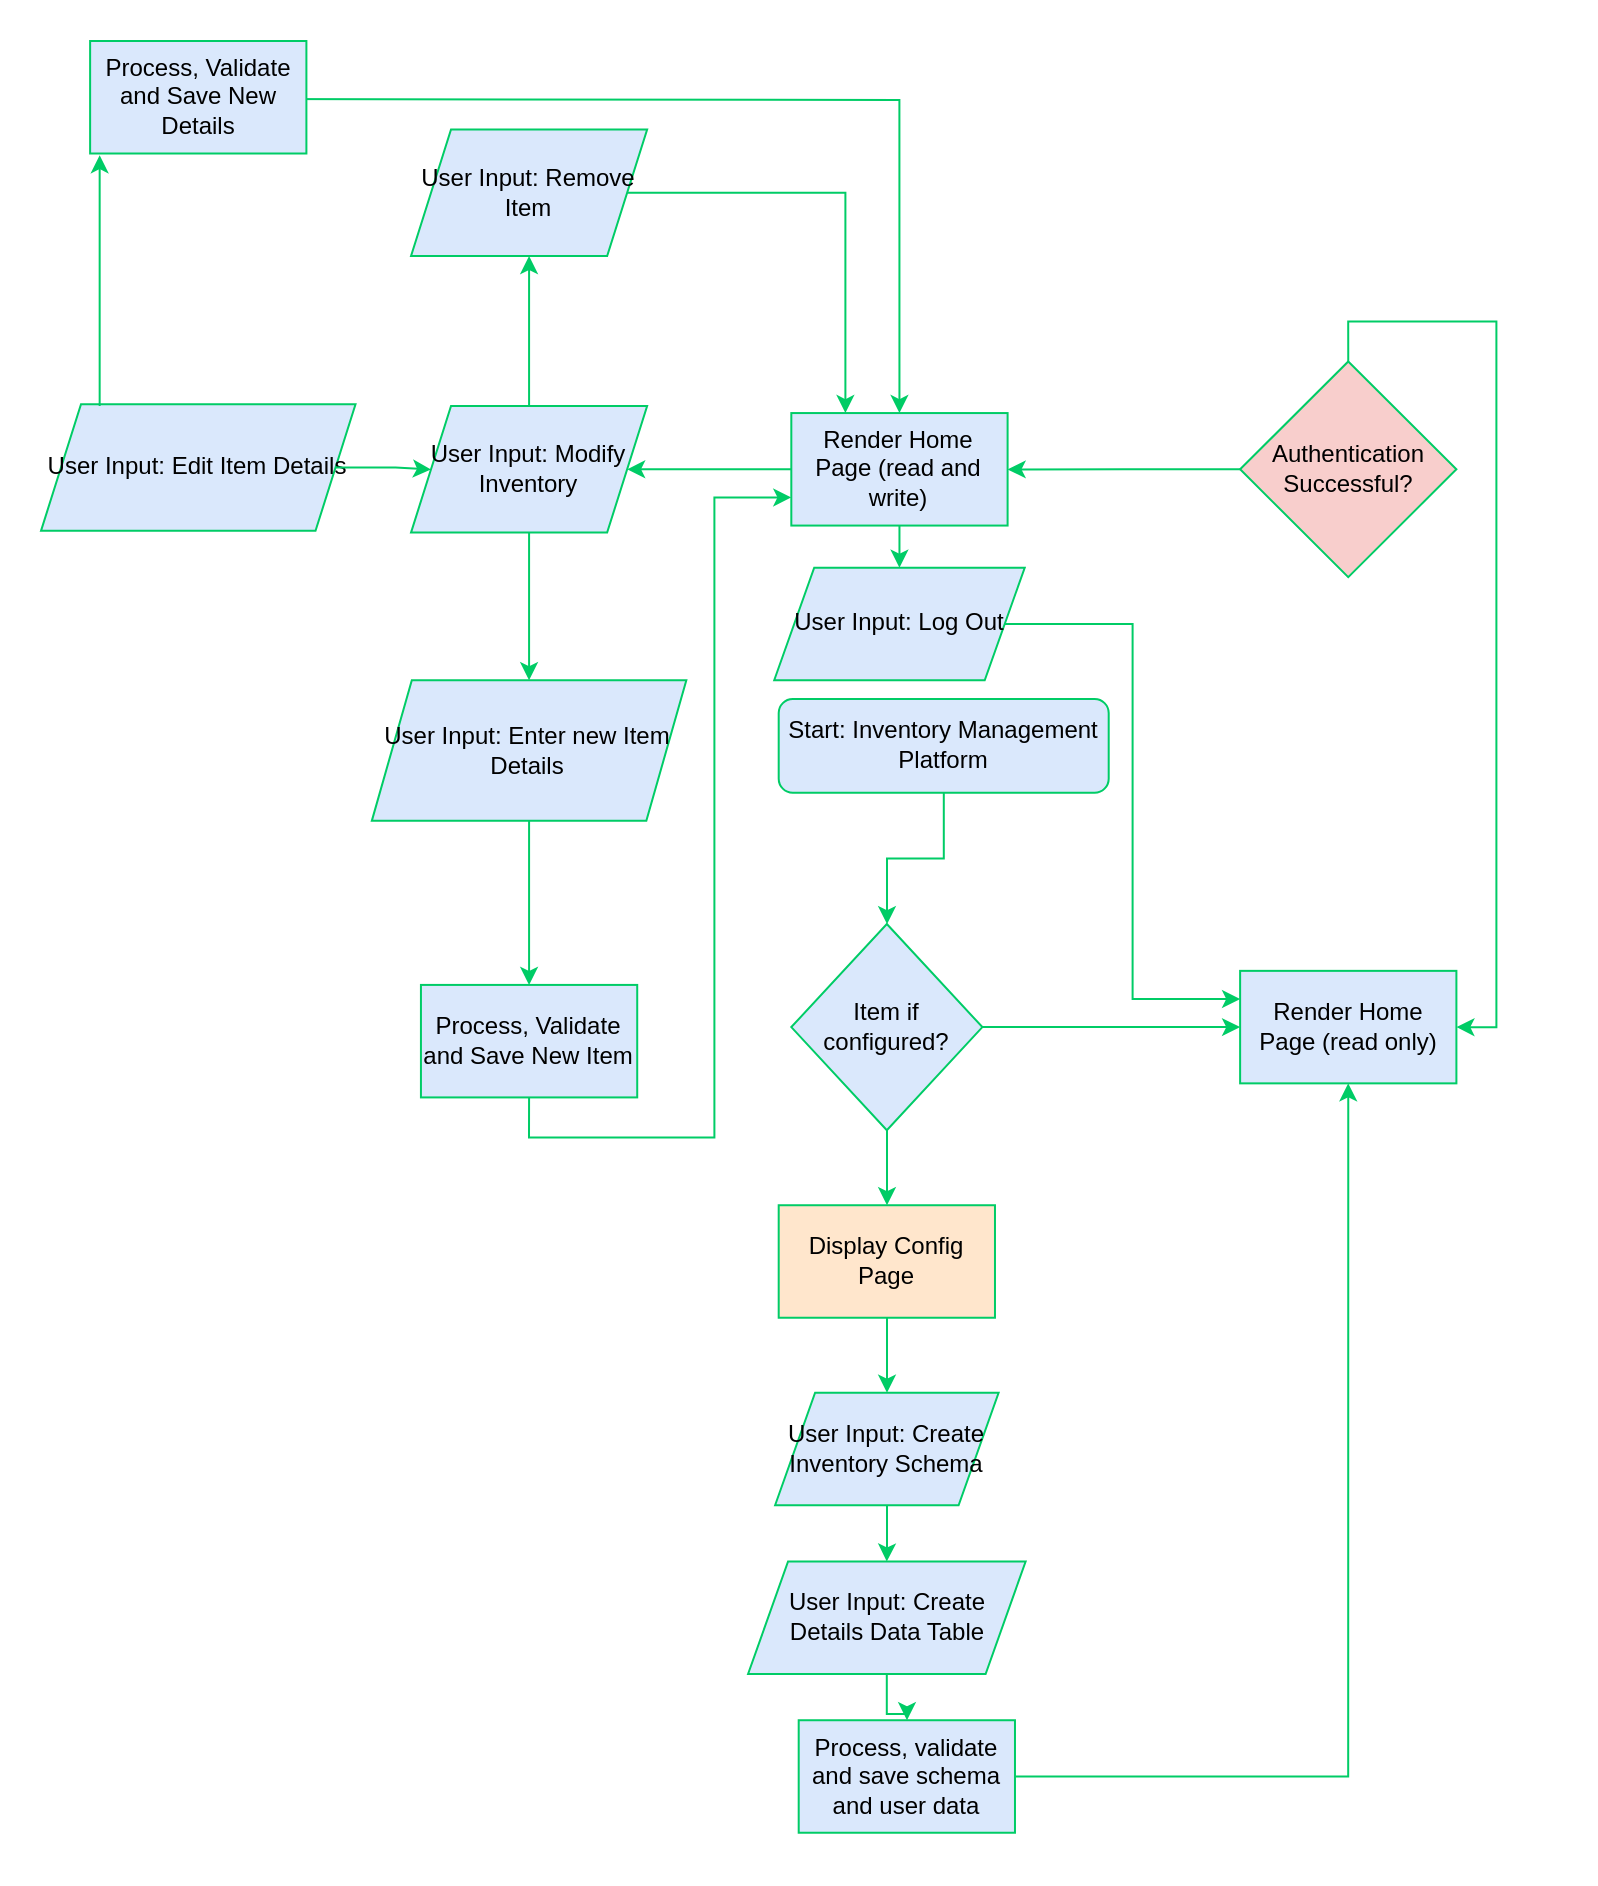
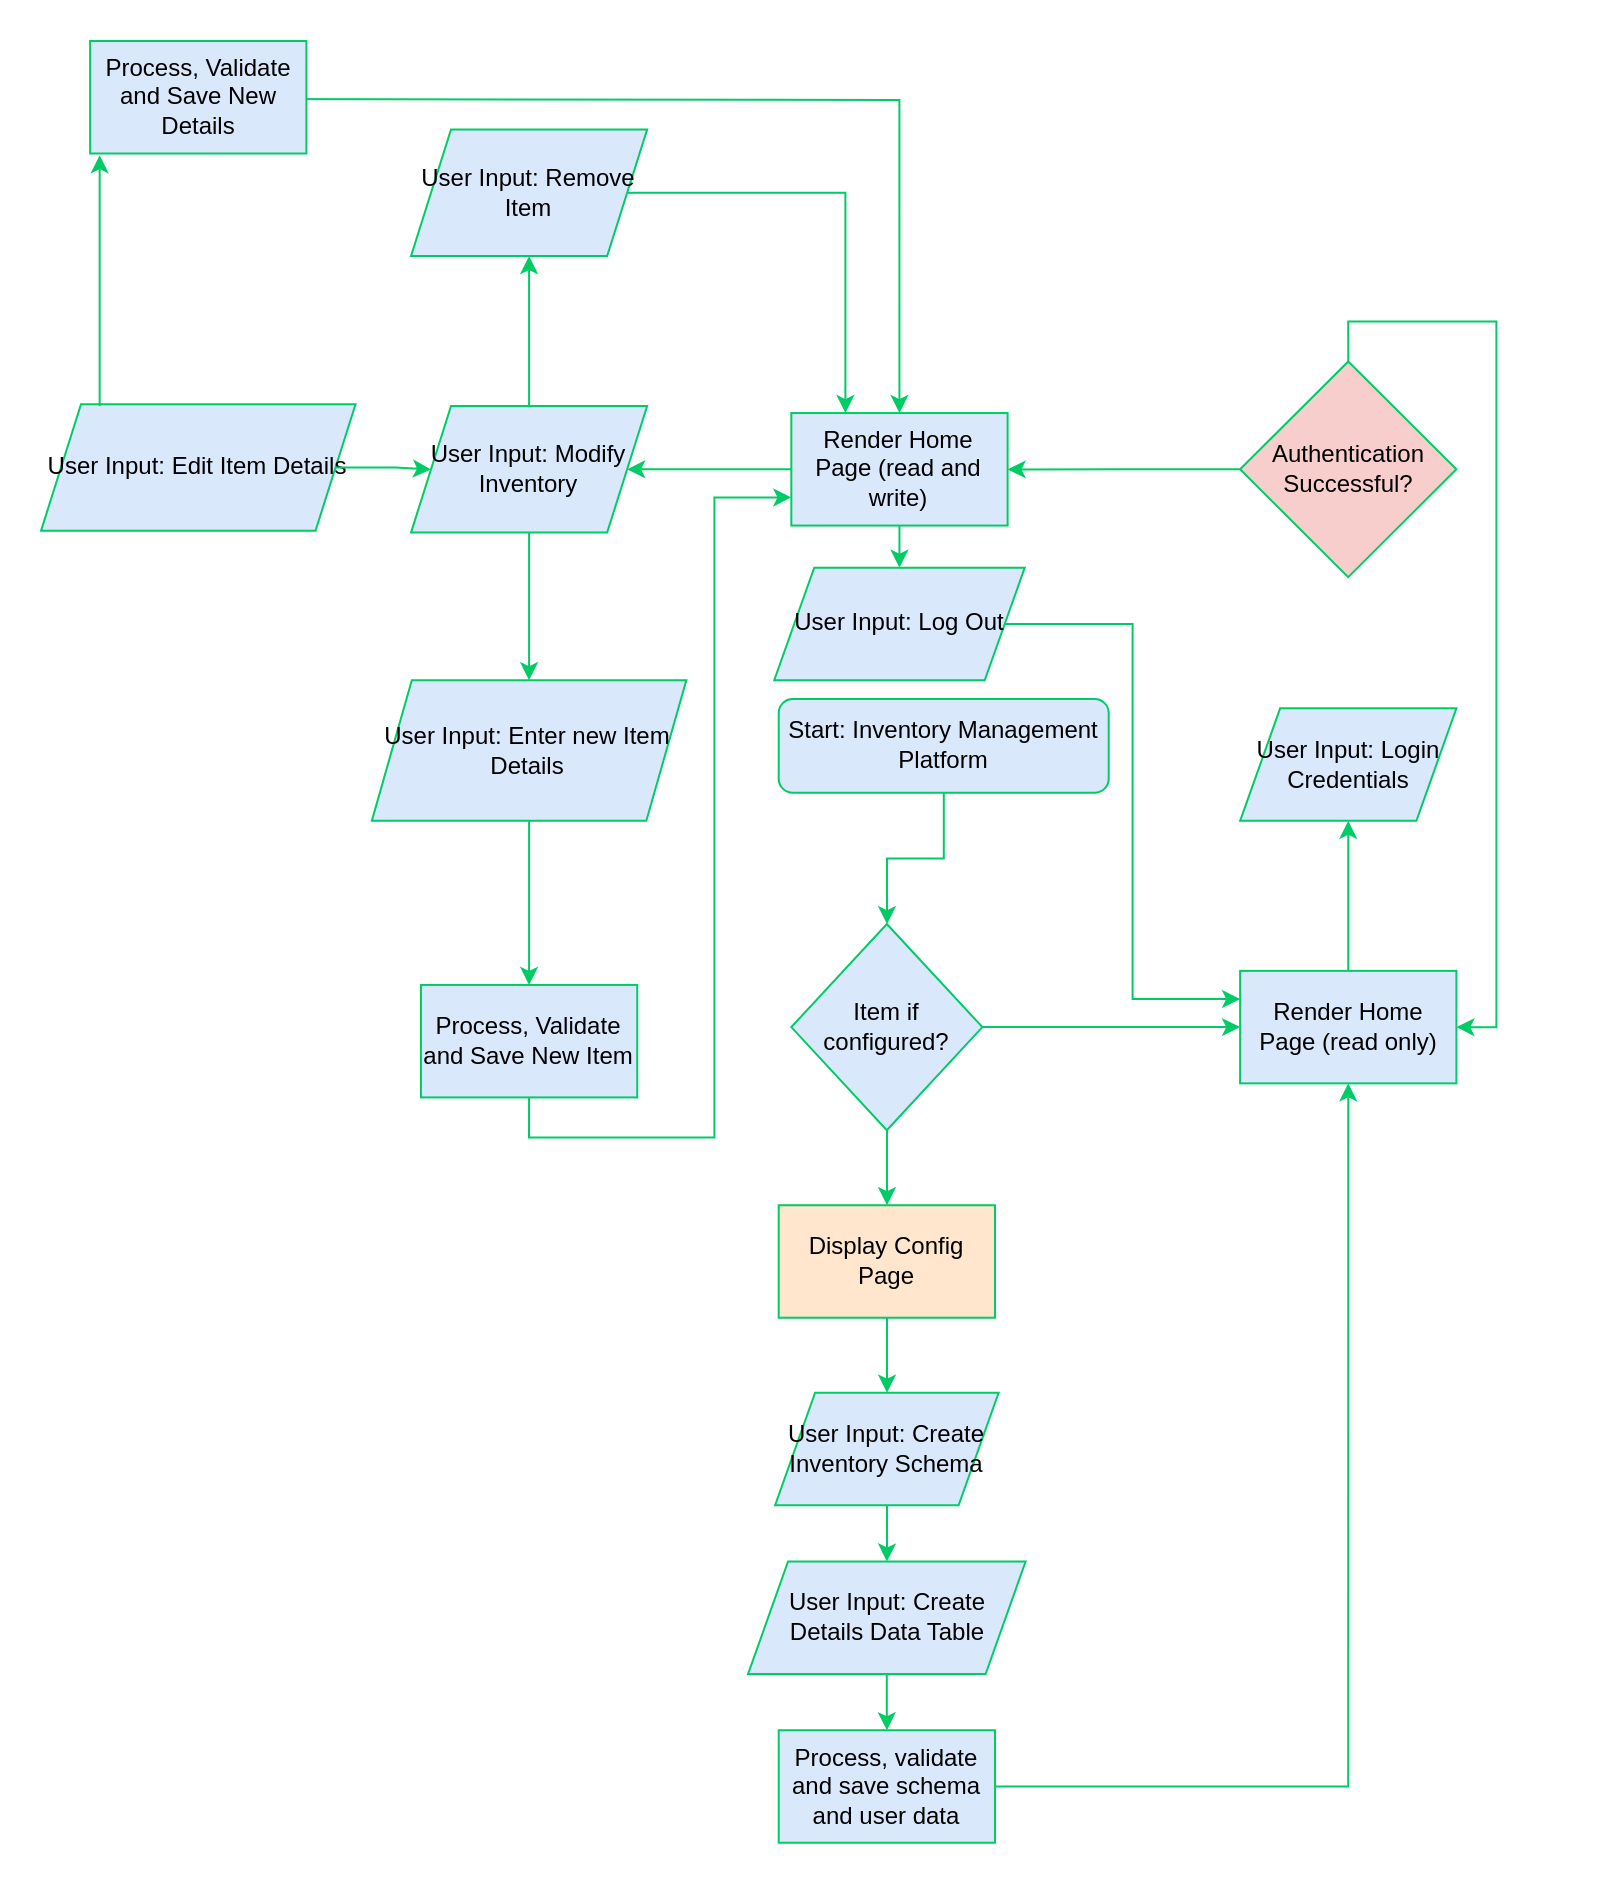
node "User Input: Login Credentials": added
edge "Render Home Page (read only)" -> "User Input: Login Credentials": added
node "Process, validate and save schema and user data": moved (907, 1776) -> (887, 1786)
